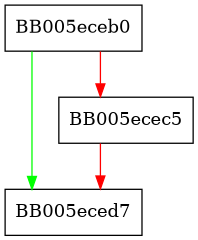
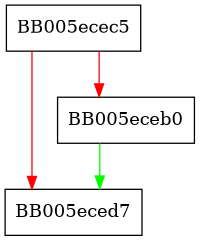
edge "BB005eceb0" -> "BB005ecec5": reversed
